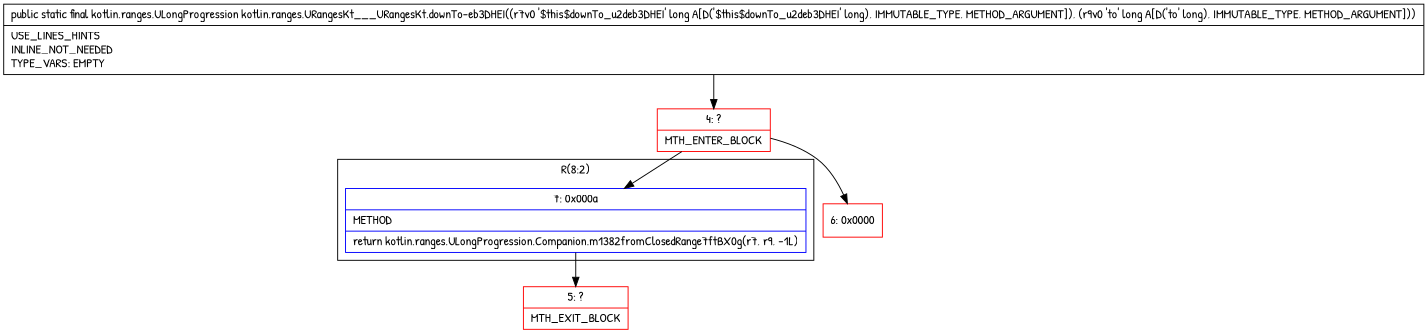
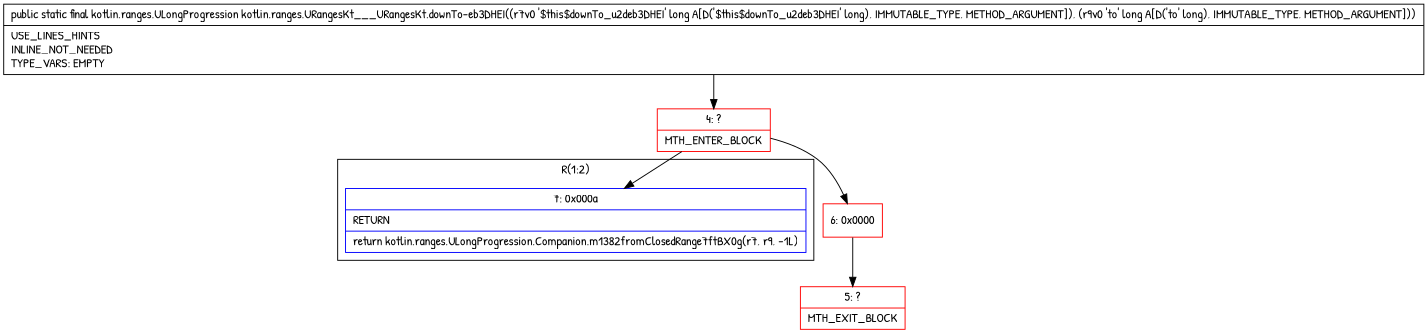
cluster "R(8:2)": label "R(8:2)" -> "R(1:2)"
node "7: 0x000a": text "METHOD" -> "RETURN"
edge "7: 0x000a" -> "5: ?": now "6: 0x0000" -> "5: ?"
